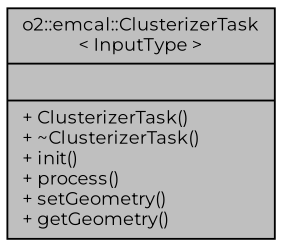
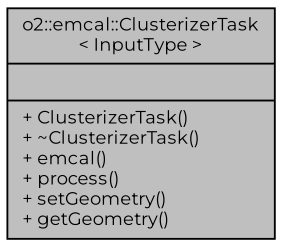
node "o2::emcal::ClusterizerTask": text "+ init()" -> "+ emcal()"
